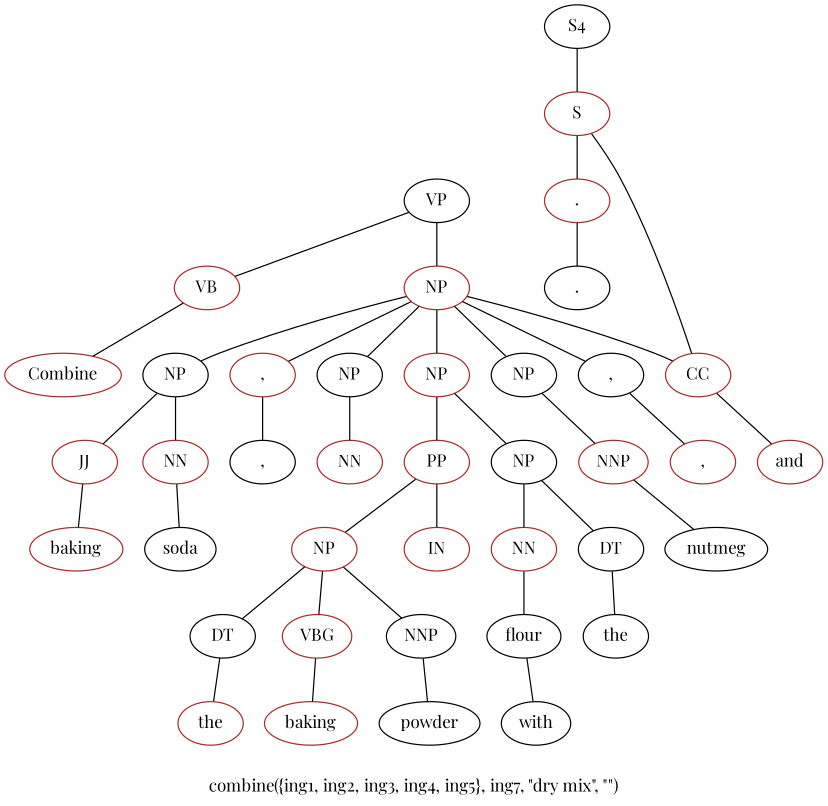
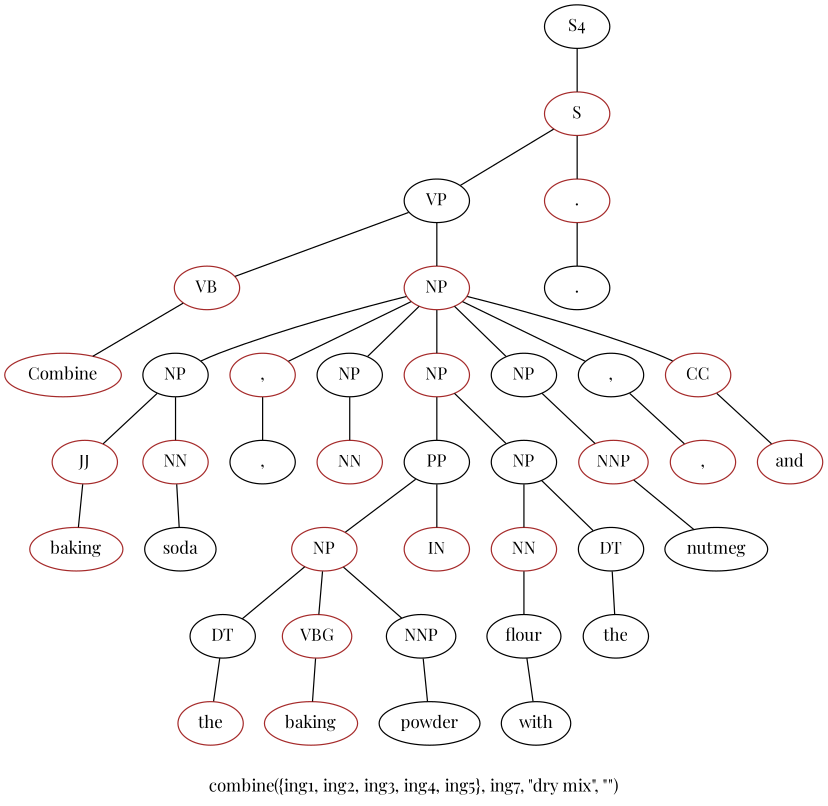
edge "S" -- "CC": now "S" -- "VP"
node "PP": color brown -> black
